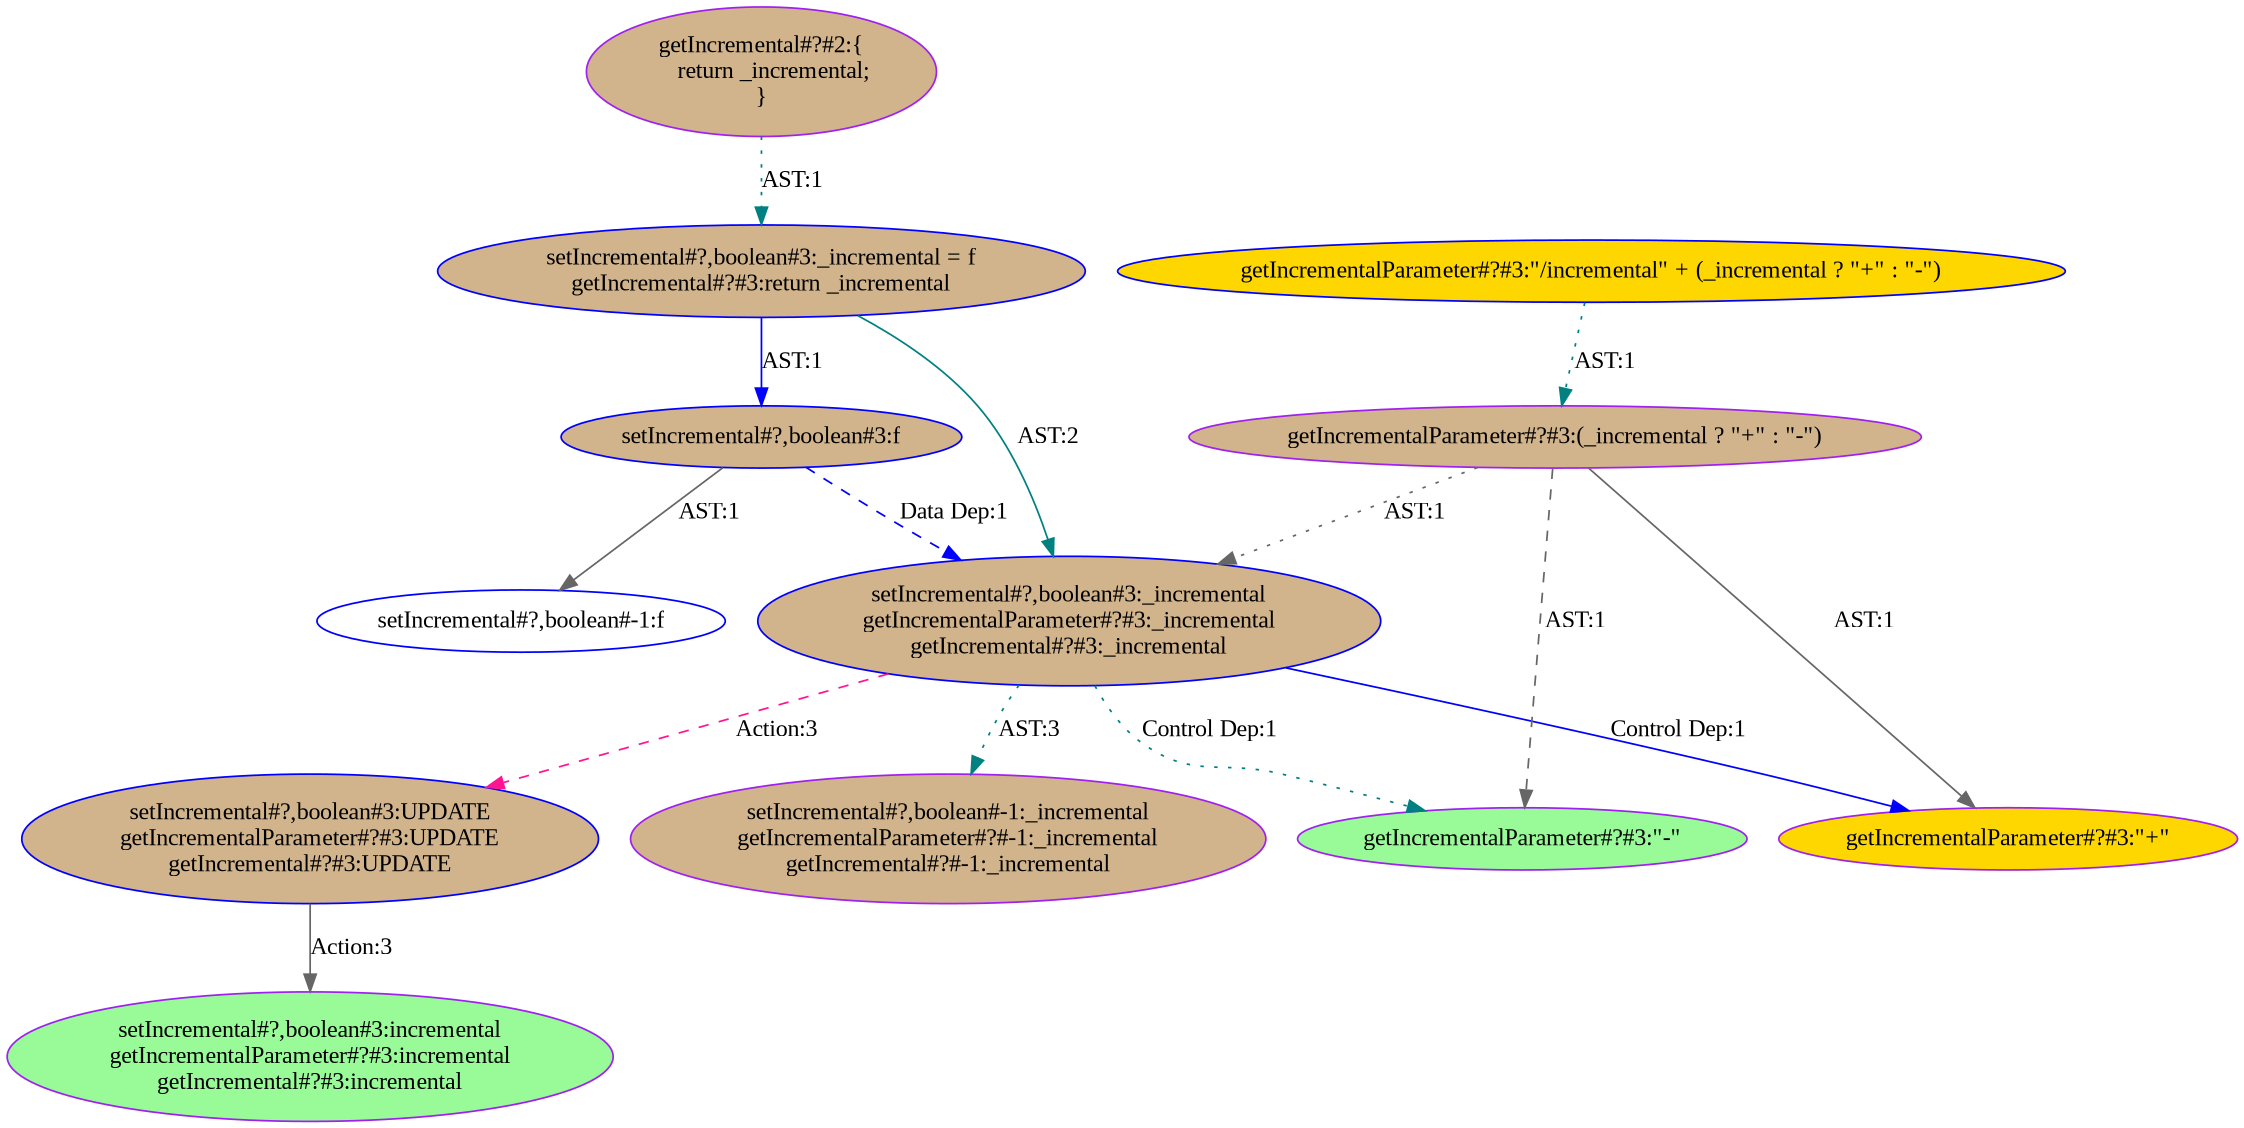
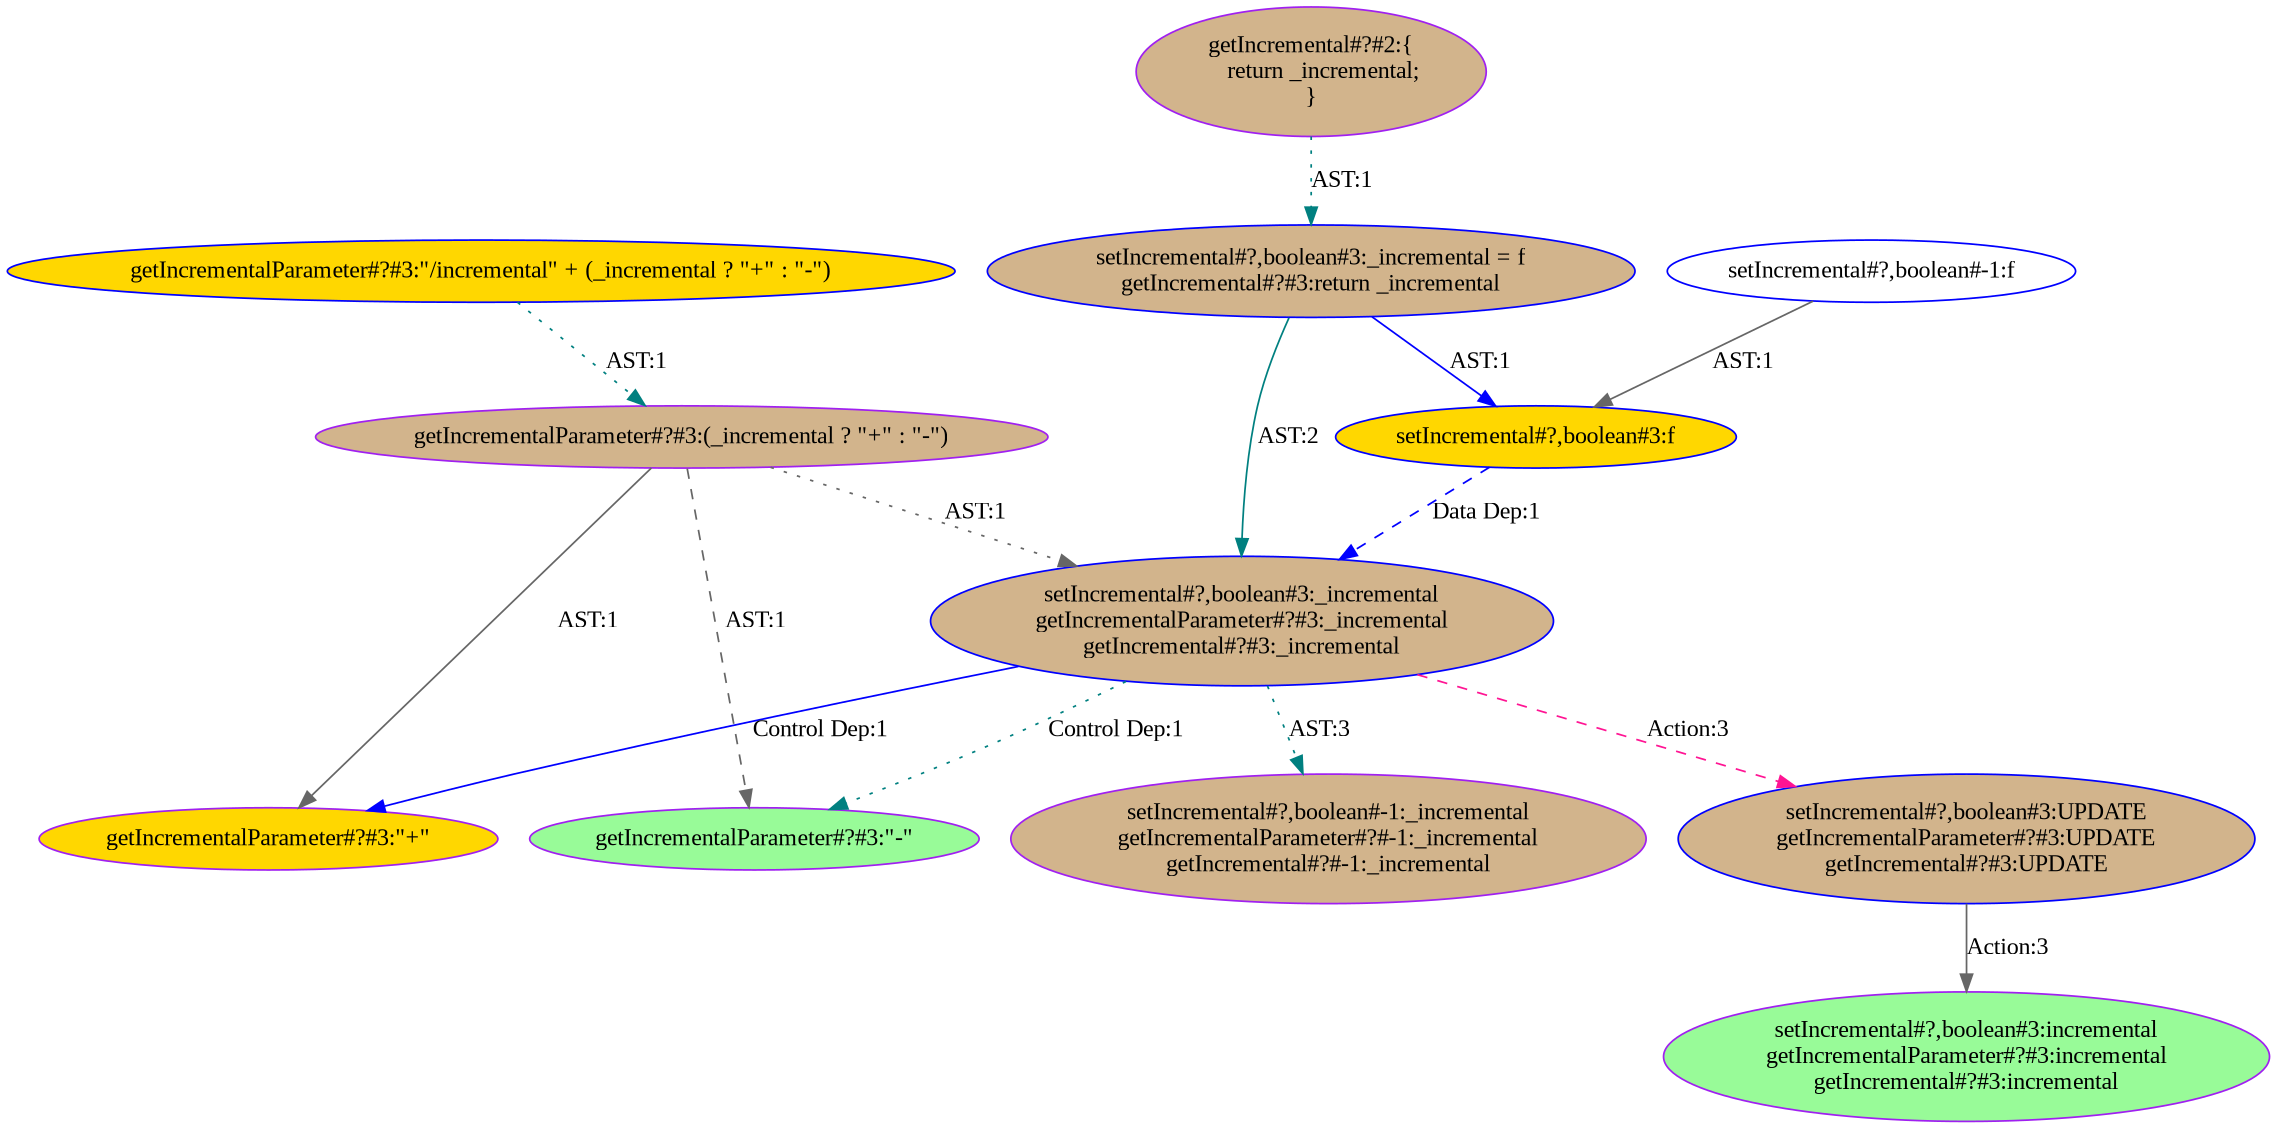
node "setIncremental#?,boolean#3:f": fillcolor tan -> gold
edge "setIncremental#?,boolean#3:f" -> "setIncremental#?,boolean#-1:f": reversed
